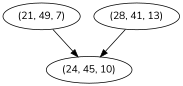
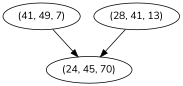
node "(21, 49, 7)": label "(21, 49, 7)" -> "(41, 49, 7)"
node "(24, 45, 10)": label "(24, 45, 10)" -> "(24, 45, 70)"
